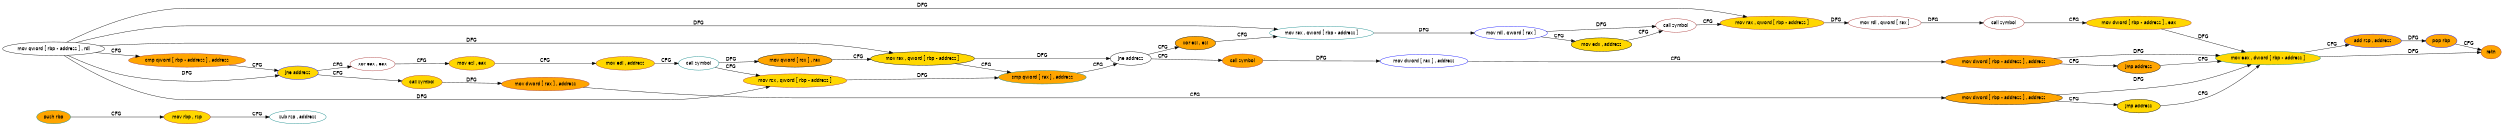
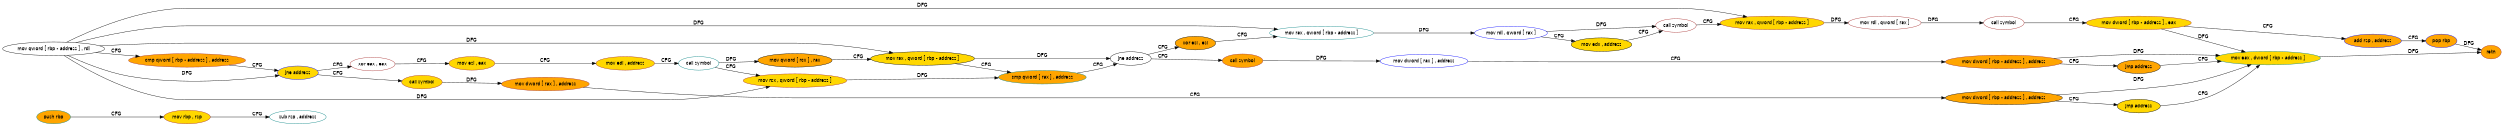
edge "add rsp , address" -> "pop rbp": label "DFG" -> "CFG"
edge "pop rbp" -> "retn": label "CFG" -> "DFG"
edge "mov eax , dword [ rbp - address ]" -> "add rsp , address": now "mov dword [ rbp - address ] , eax" -> "add rsp , address"
